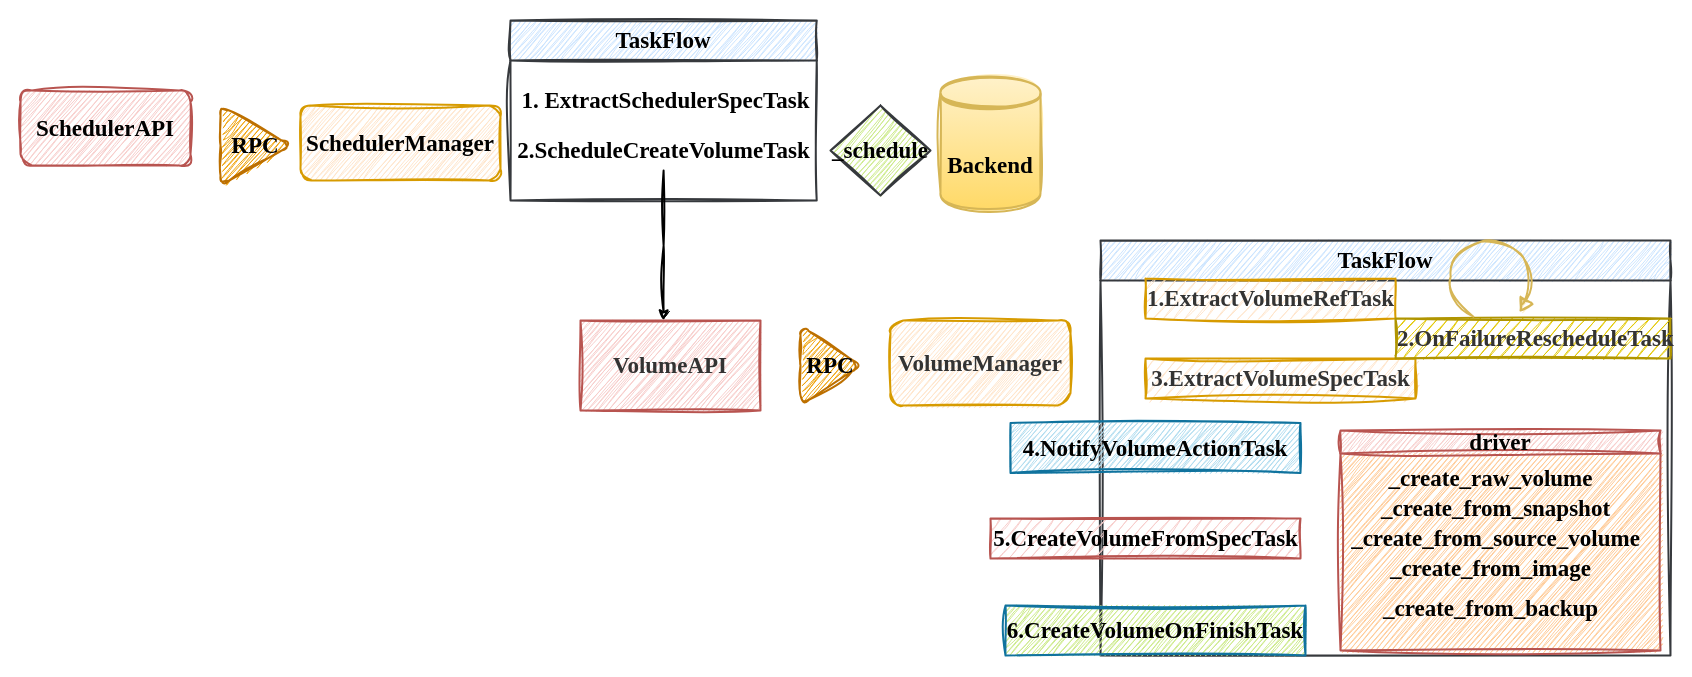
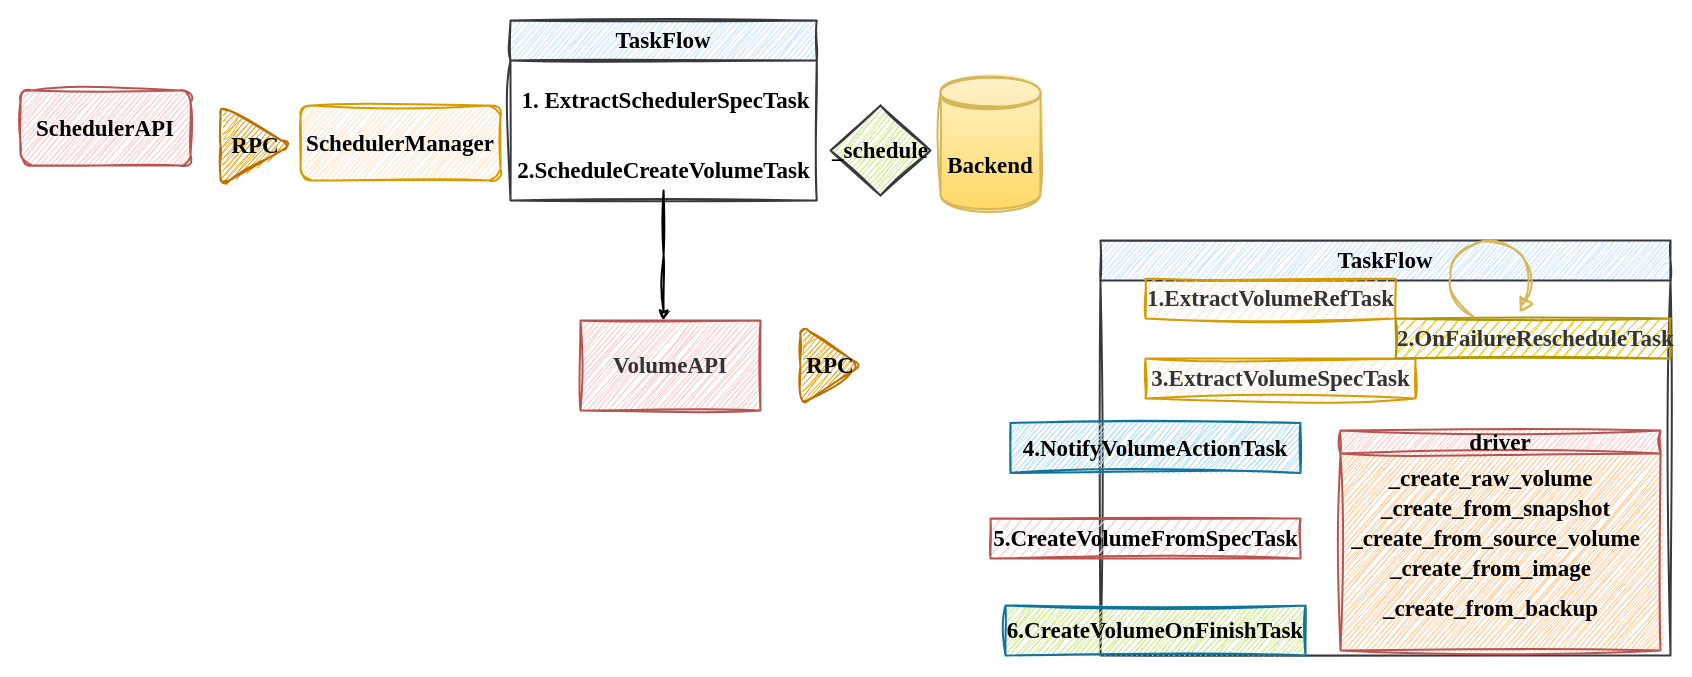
node "2.ScheduleCreateVolumeTask": moved (664, 151) -> (664, 171)
node "VolumeManager": removed
